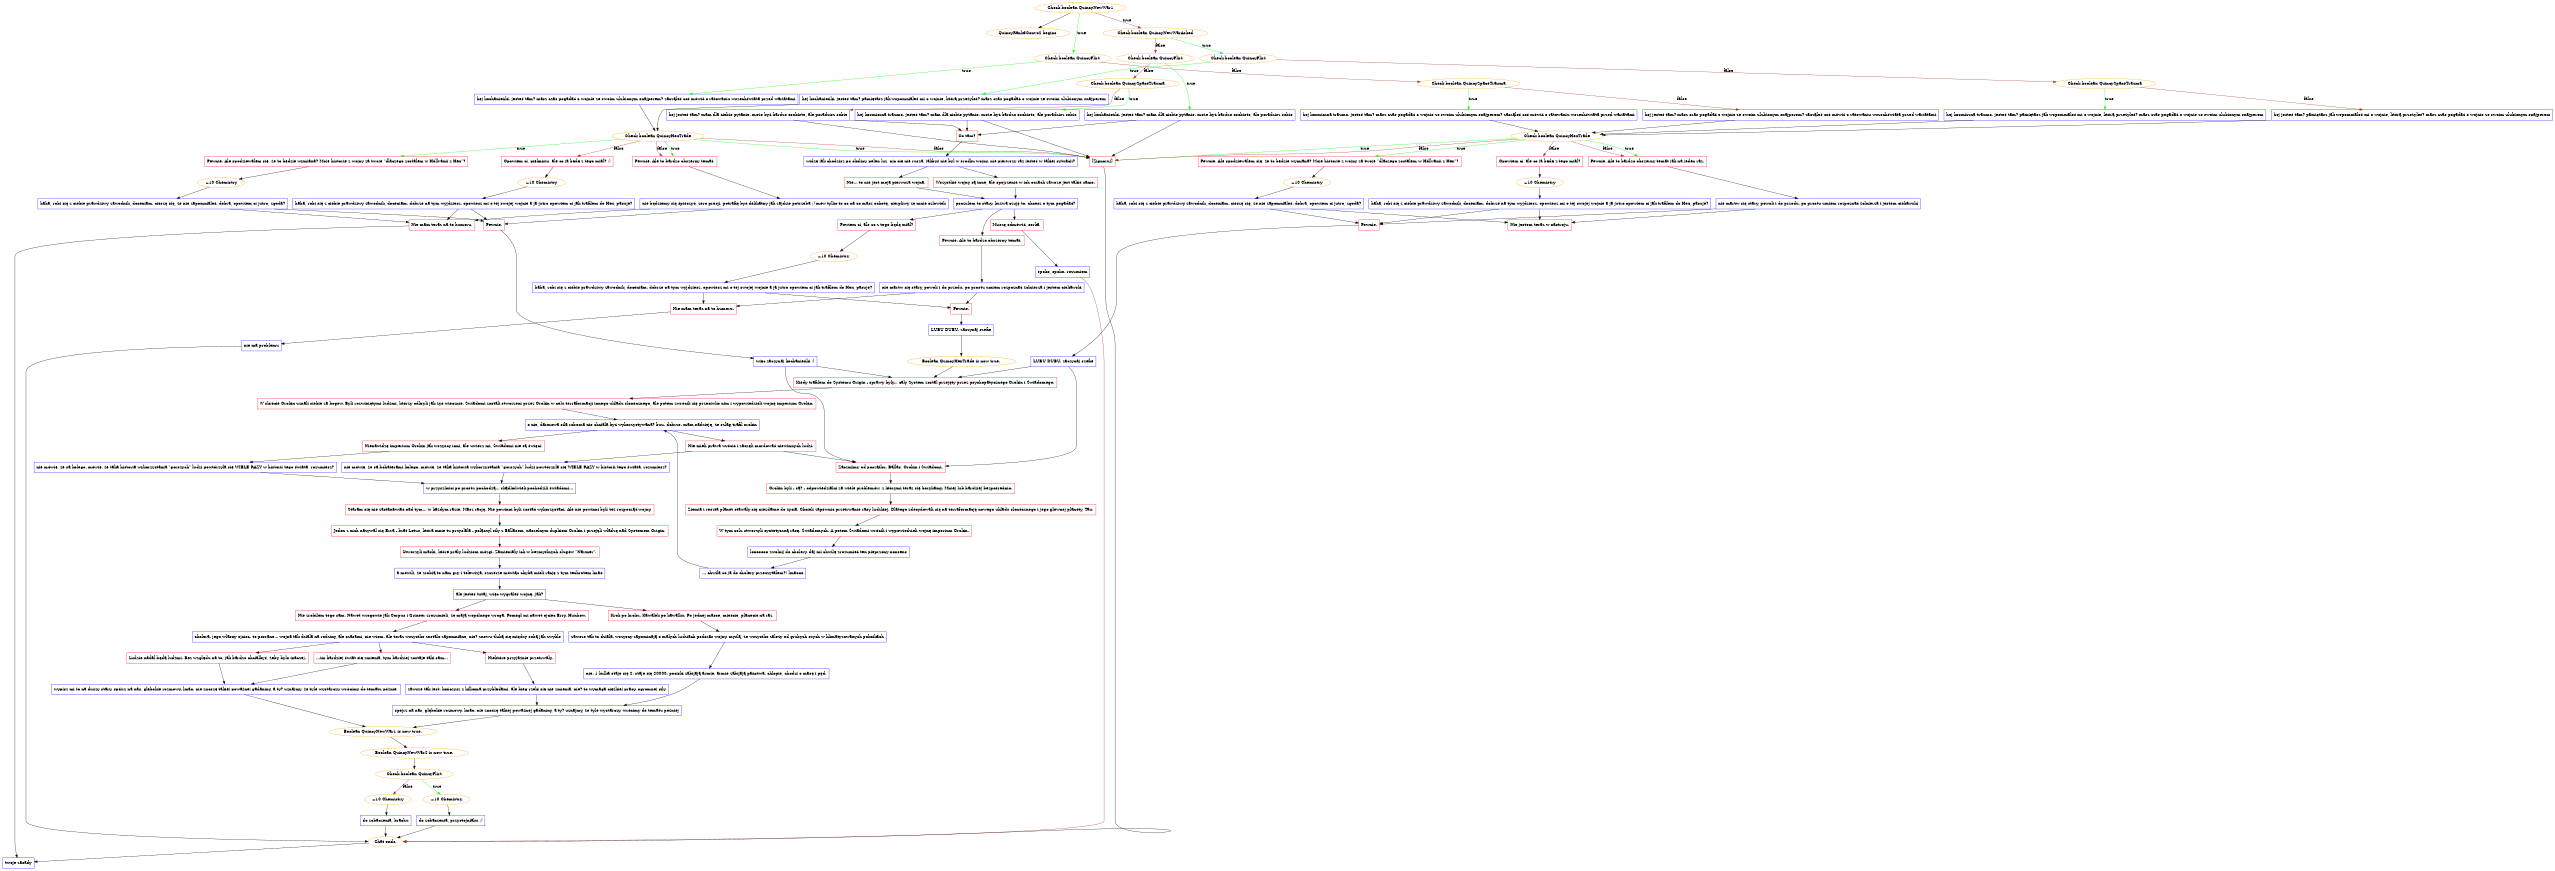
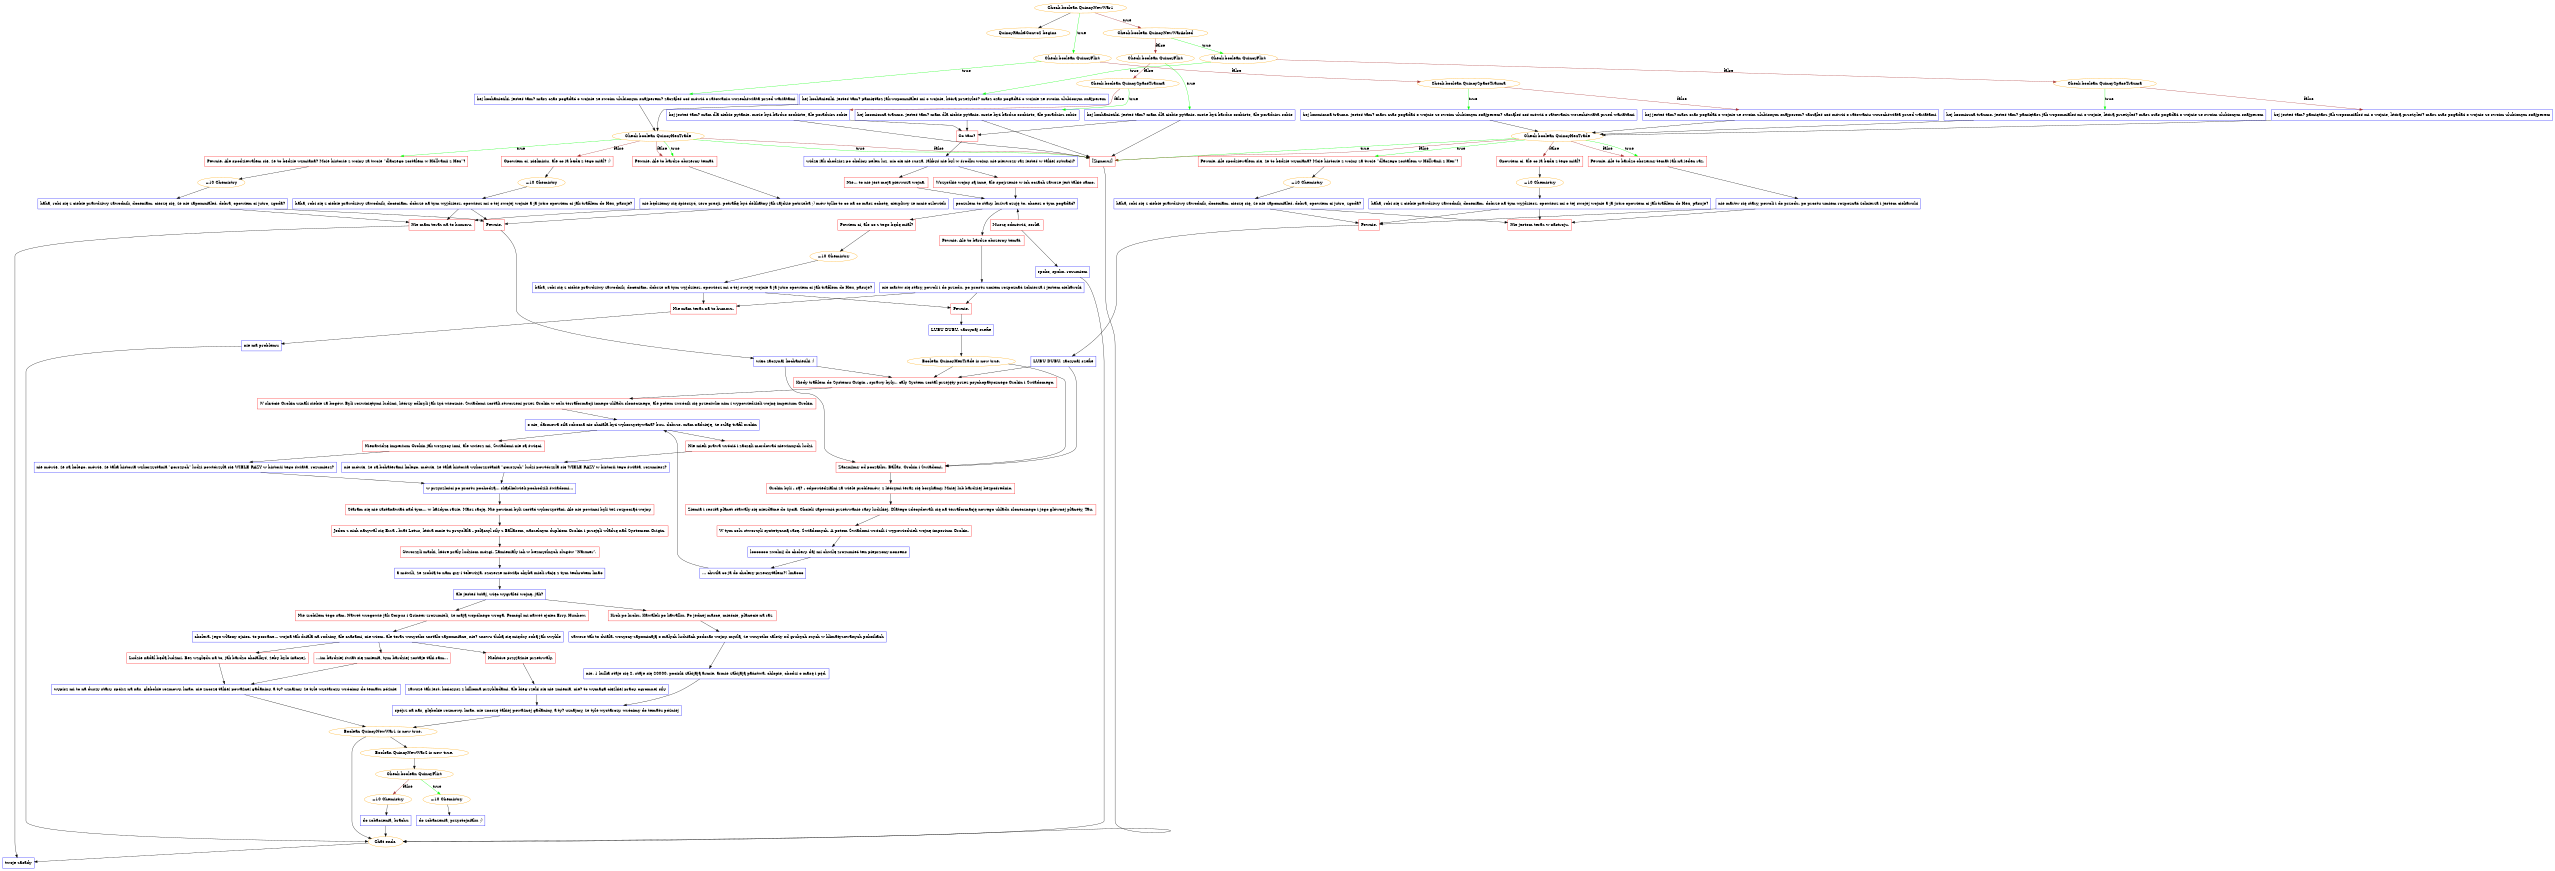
edge "poczułem to stary. kuźwa czuję to. chcesz o tym pogadać?" -> "Muszę odmówić, sorka.": reversed
edge "Nie mieli prawa wrócić i zaczęli mordować niewinnych ludzi." -> "Zacznijmy od początku. Ballas, Orokin i Świadomi.": now "Boolean QuincyHexTrade is now true." -> "Zacznijmy od początku. Ballas, Orokin i Świadomi."
edge "spoko, spoko. rozumiem" -> "Chat ends.": color brown -> black
edge "do zobaczenia, przystojniaku ;)" -> "Chat ends.": now "Boolean QuincyNewWar1 is now true." -> "Chat ends."
